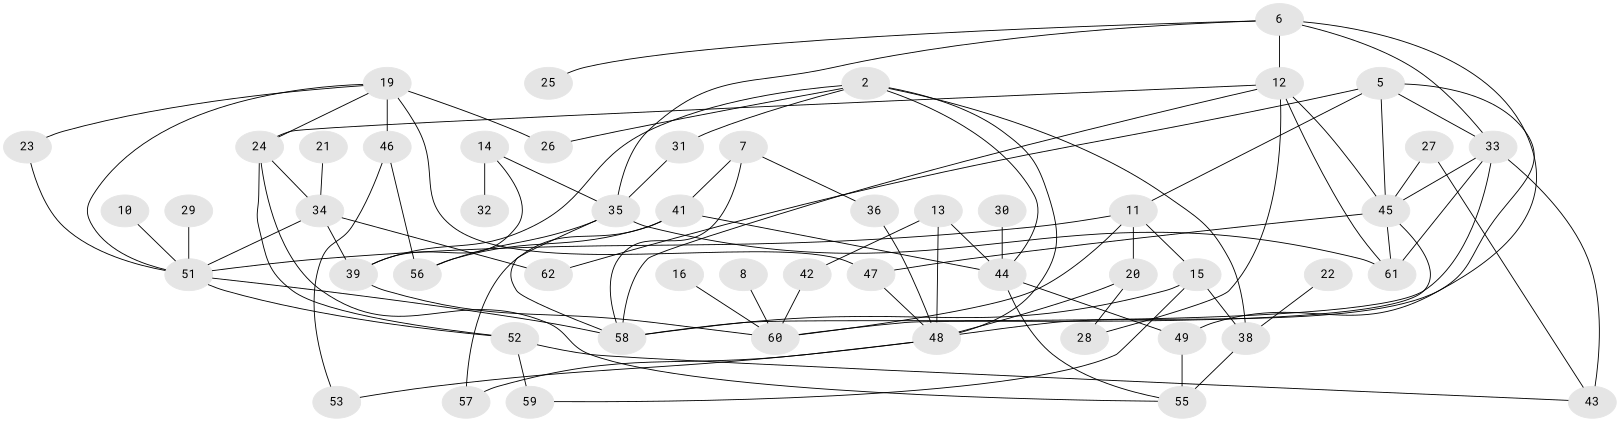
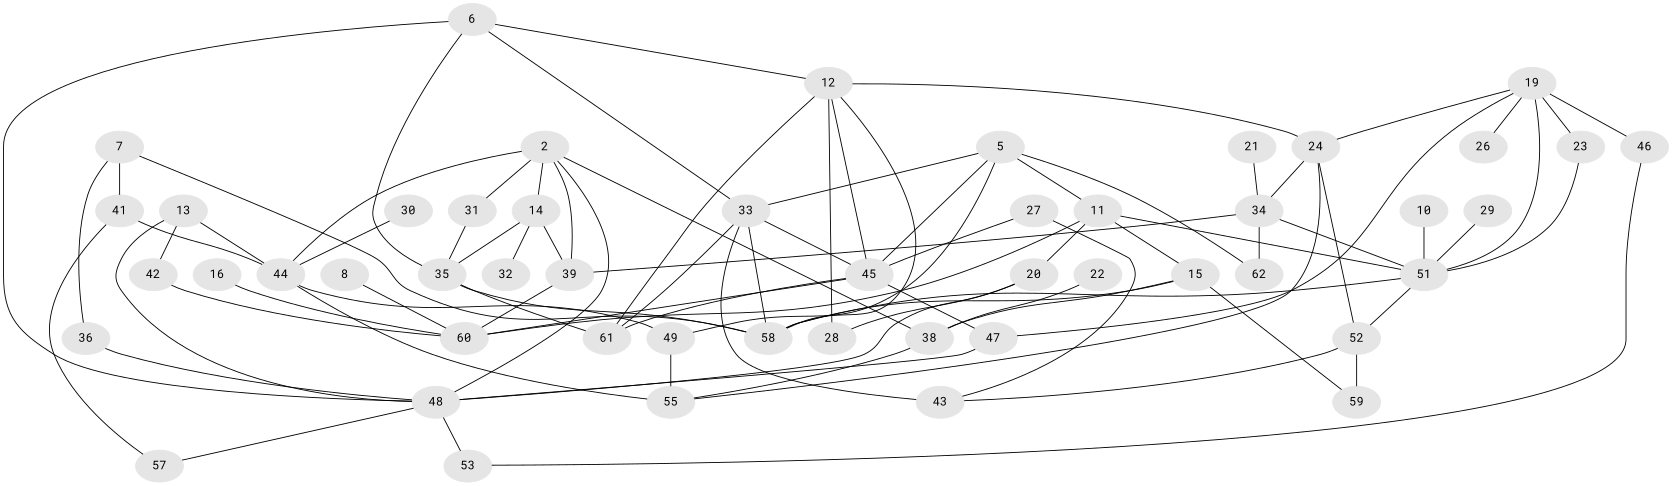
node "25": removed
edge "2" -- "26": now "2" -- "14"
node "56": removed
